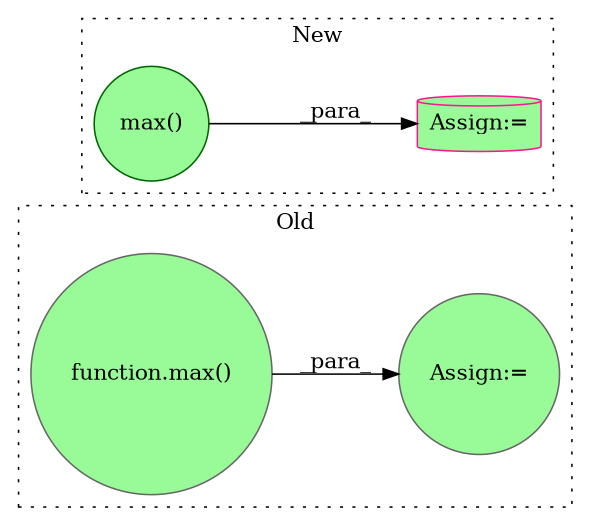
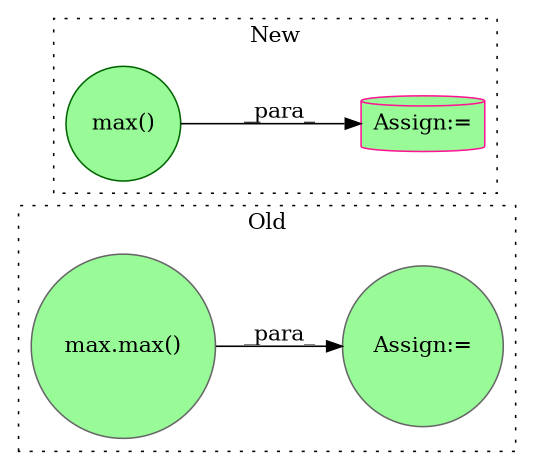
node "function.max()": label "function.max()" -> "max.max()"
